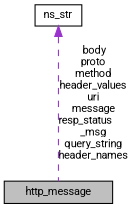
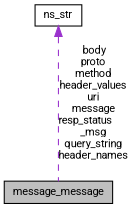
node "http_message": label "http_message" -> "message_message"
